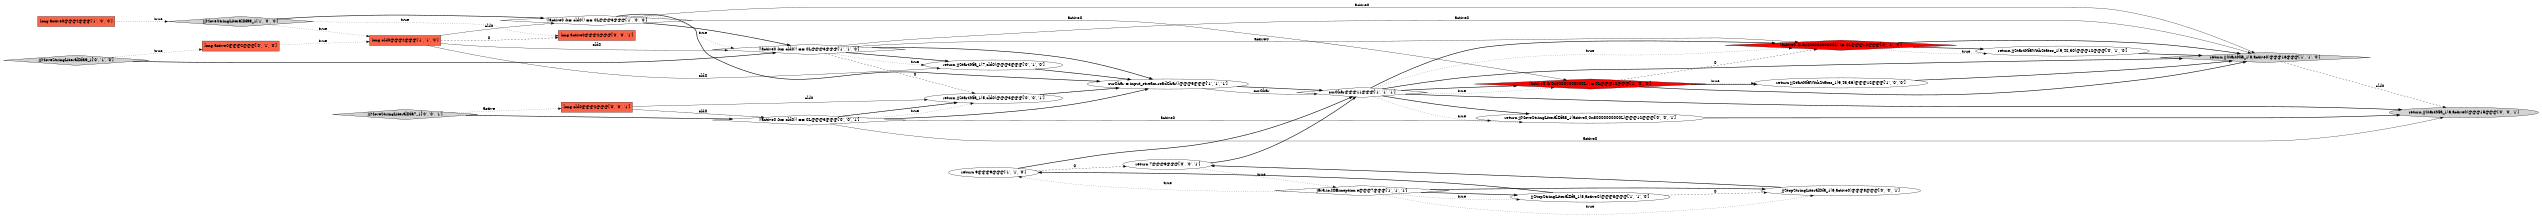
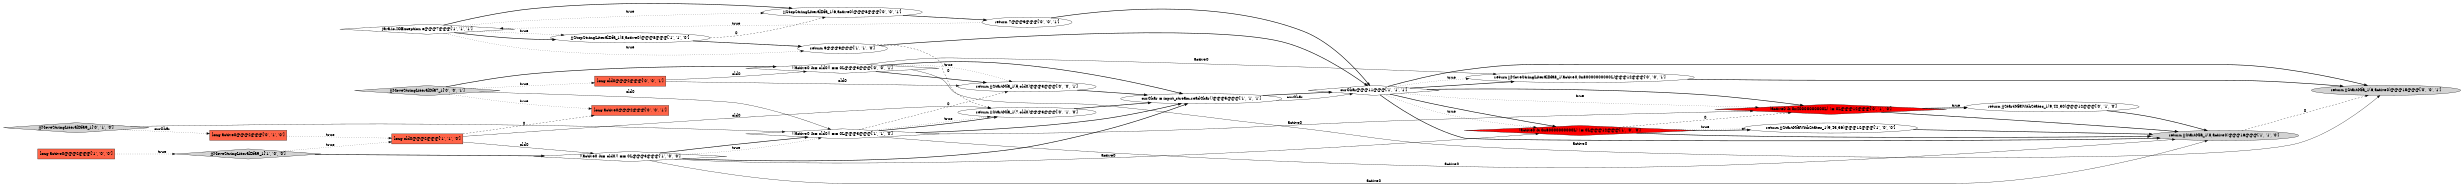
edge "jjMoveStringLiteralDfa9_1['1', '0', '0']" -> "long active0@@@2@@@['0', '0', '1']": now "jjMoveStringLiteralDfa7_1['0', '0', '1']" -> "long active0@@@2@@@['0', '0', '1']"
edge "long old0@@@2@@@['1', '1', '0']" -> "((active0 &= old0)) == 0L@@@3@@@['1', '1', '0']": now "jjMoveStringLiteralDfa7_1['0', '0', '1']" -> "((active0 &= old0)) == 0L@@@3@@@['1', '1', '0']"
edge "jjMoveStringLiteralDfa9_1['0', '1', '0']" -> "long active0@@@2@@@['0', '1', '0']": label "true" -> "curChar"
node "return jjStartNfa_1(8,active0)@@@16@@@['1', '1', '0']": shape diamond -> ellipse
edge "jjMoveStringLiteralDfa9_1['0', '1', '0']" -> "((active0 &= old0)) == 0L@@@3@@@['1', '1', '0']": style bold -> solid
edge "return jjStartNfa_1(8,active0)@@@16@@@['1', '1', '0']" -> "return jjStartNfa_1(6,active0)@@@15@@@['0', '0', '1']": label "old0" -> "0"
edge "jjMoveStringLiteralDfa7_1['0', '0', '1']" -> "long old0@@@2@@@['0', '0', '1']": label "active" -> "true"
edge "return 9@@@9@@@['1', '1', '0']" -> "return 7@@@9@@@['0', '0', '1']": now "return 9@@@9@@@['1', '1', '0']" -> "return jjStartNfa_1(7,old0)@@@3@@@['0', '1', '0']"
